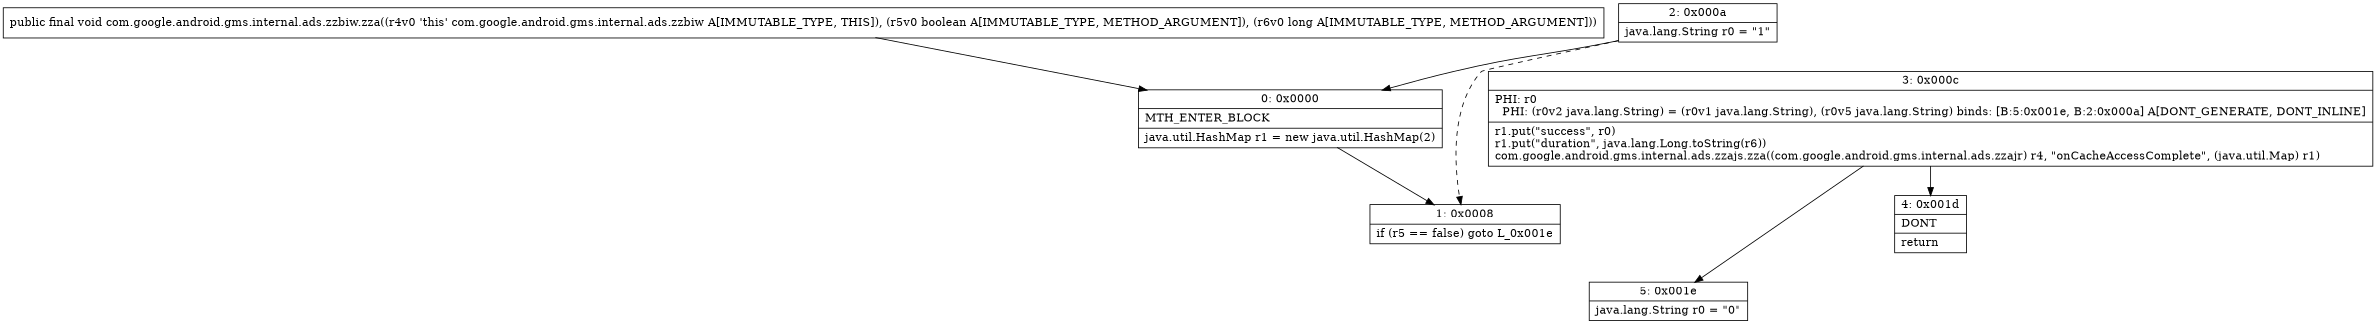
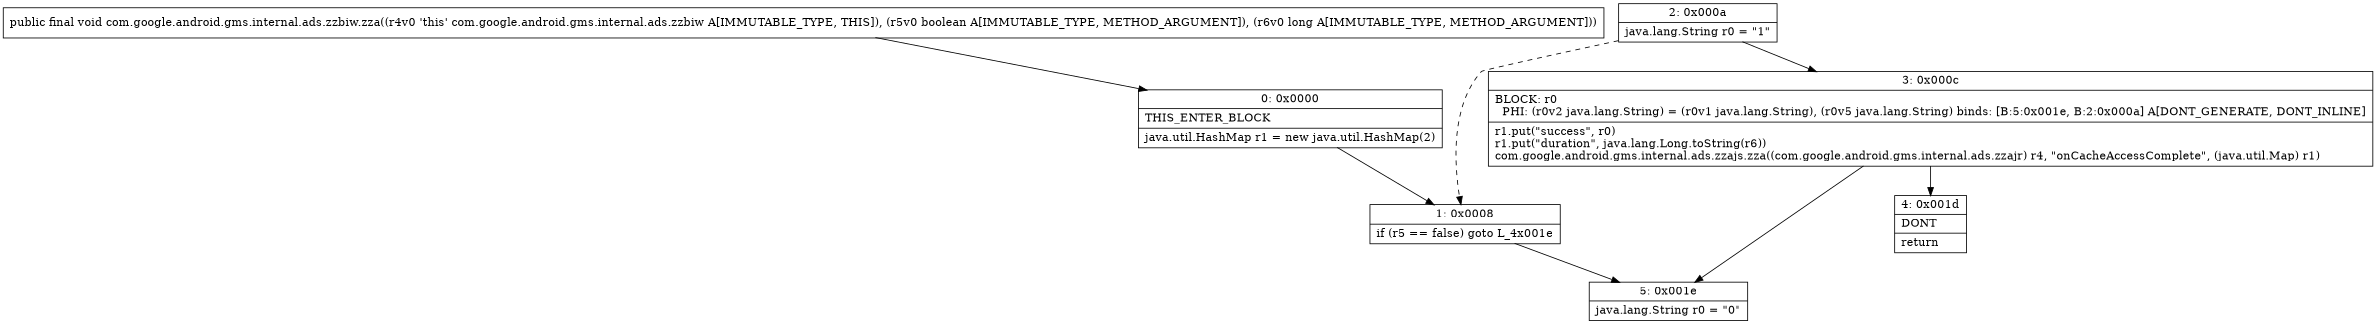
edge "2: 0x000a" -> "0: 0x0000": now "2: 0x000a" -> "3: 0x000c"
node "3: 0x000c": text "PHI: r0" -> "BLOCK: r0"
node "0: 0x0000": text "MTH_ENTER_BLOCK" -> "THIS_ENTER_BLOCK"
node "1: 0x0008": text "if (r5 == false) goto L_0x001e" -> "if (r5 == false) goto L_4x001e"
edge "1: 0x0008" -> "5: 0x001e": added
